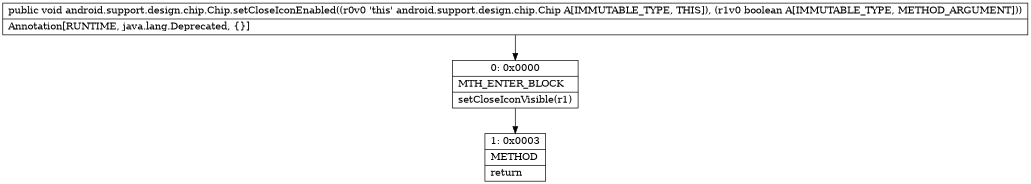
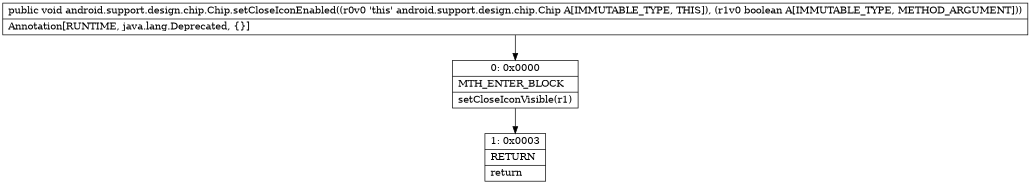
node "1: 0x0003": text "METHOD" -> "RETURN"
